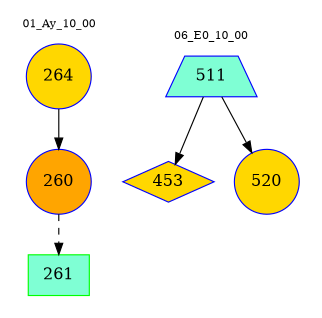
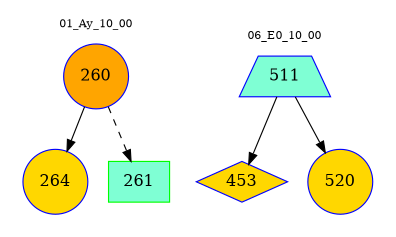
edge "264" -> "260": reversed
